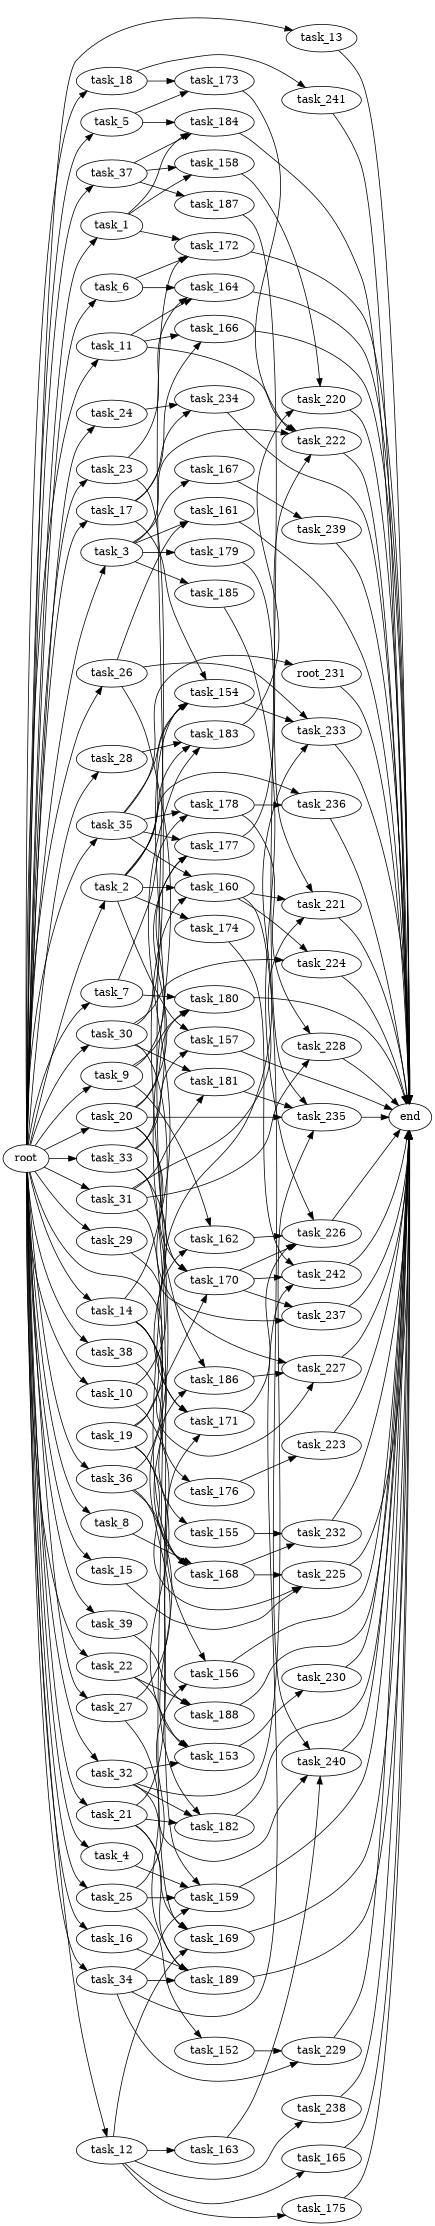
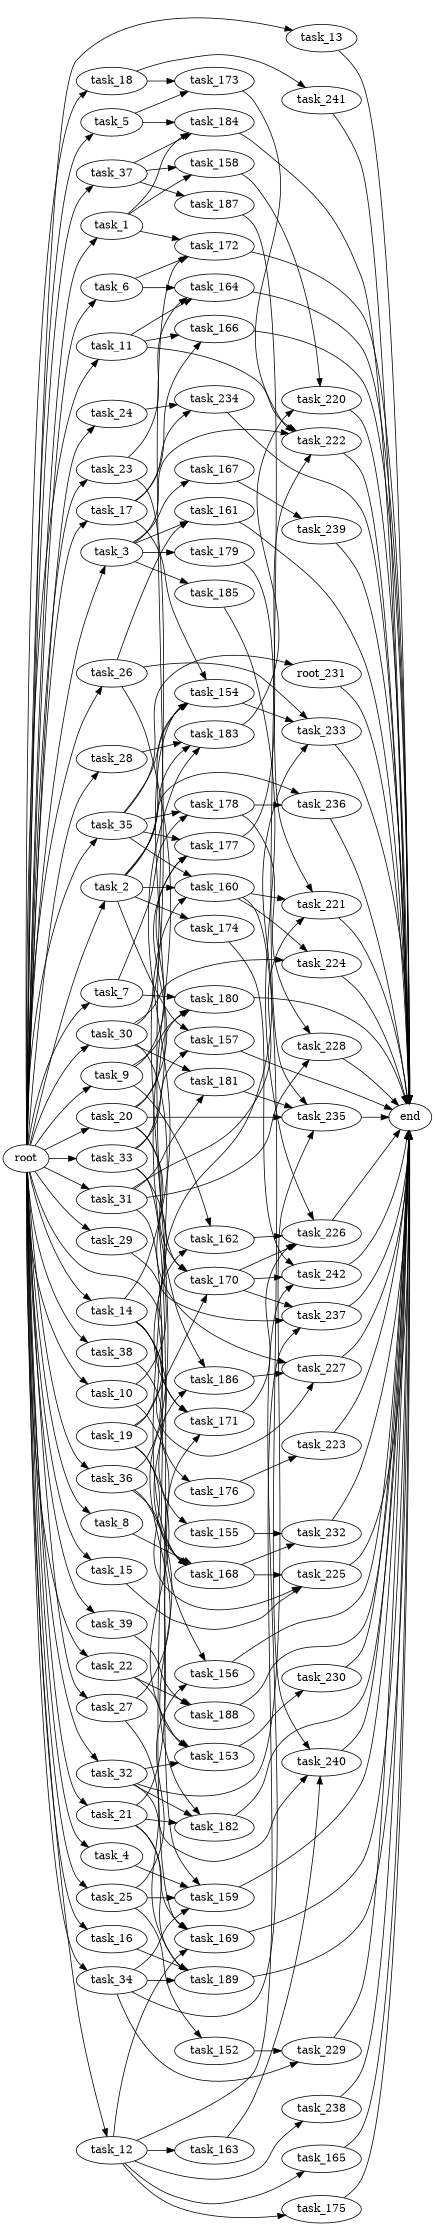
edge "task_12" -> "task_237": added
